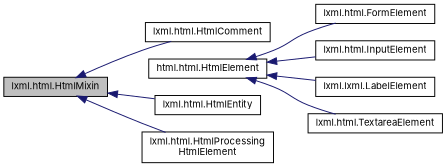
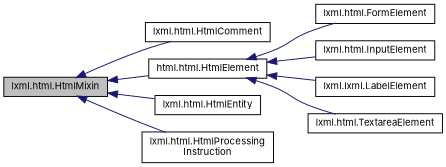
edge "html.html.HtmlElement" -> "lxml.html.HtmlMixin": added
node "lxml.html.HtmlProcessing HtmlElement": label "lxml.html.HtmlProcessing HtmlElement" -> "lxml.html.HtmlProcessing Instruction"
